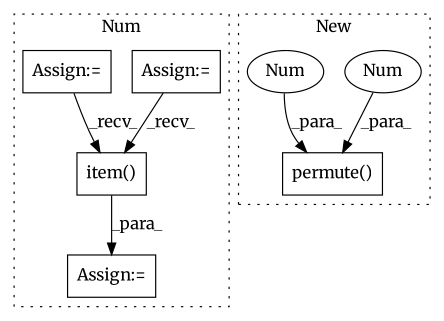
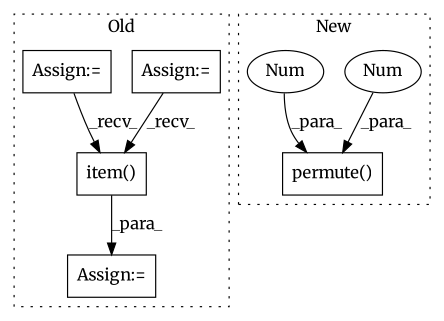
cluster "Num": label "Num" -> "Old"
